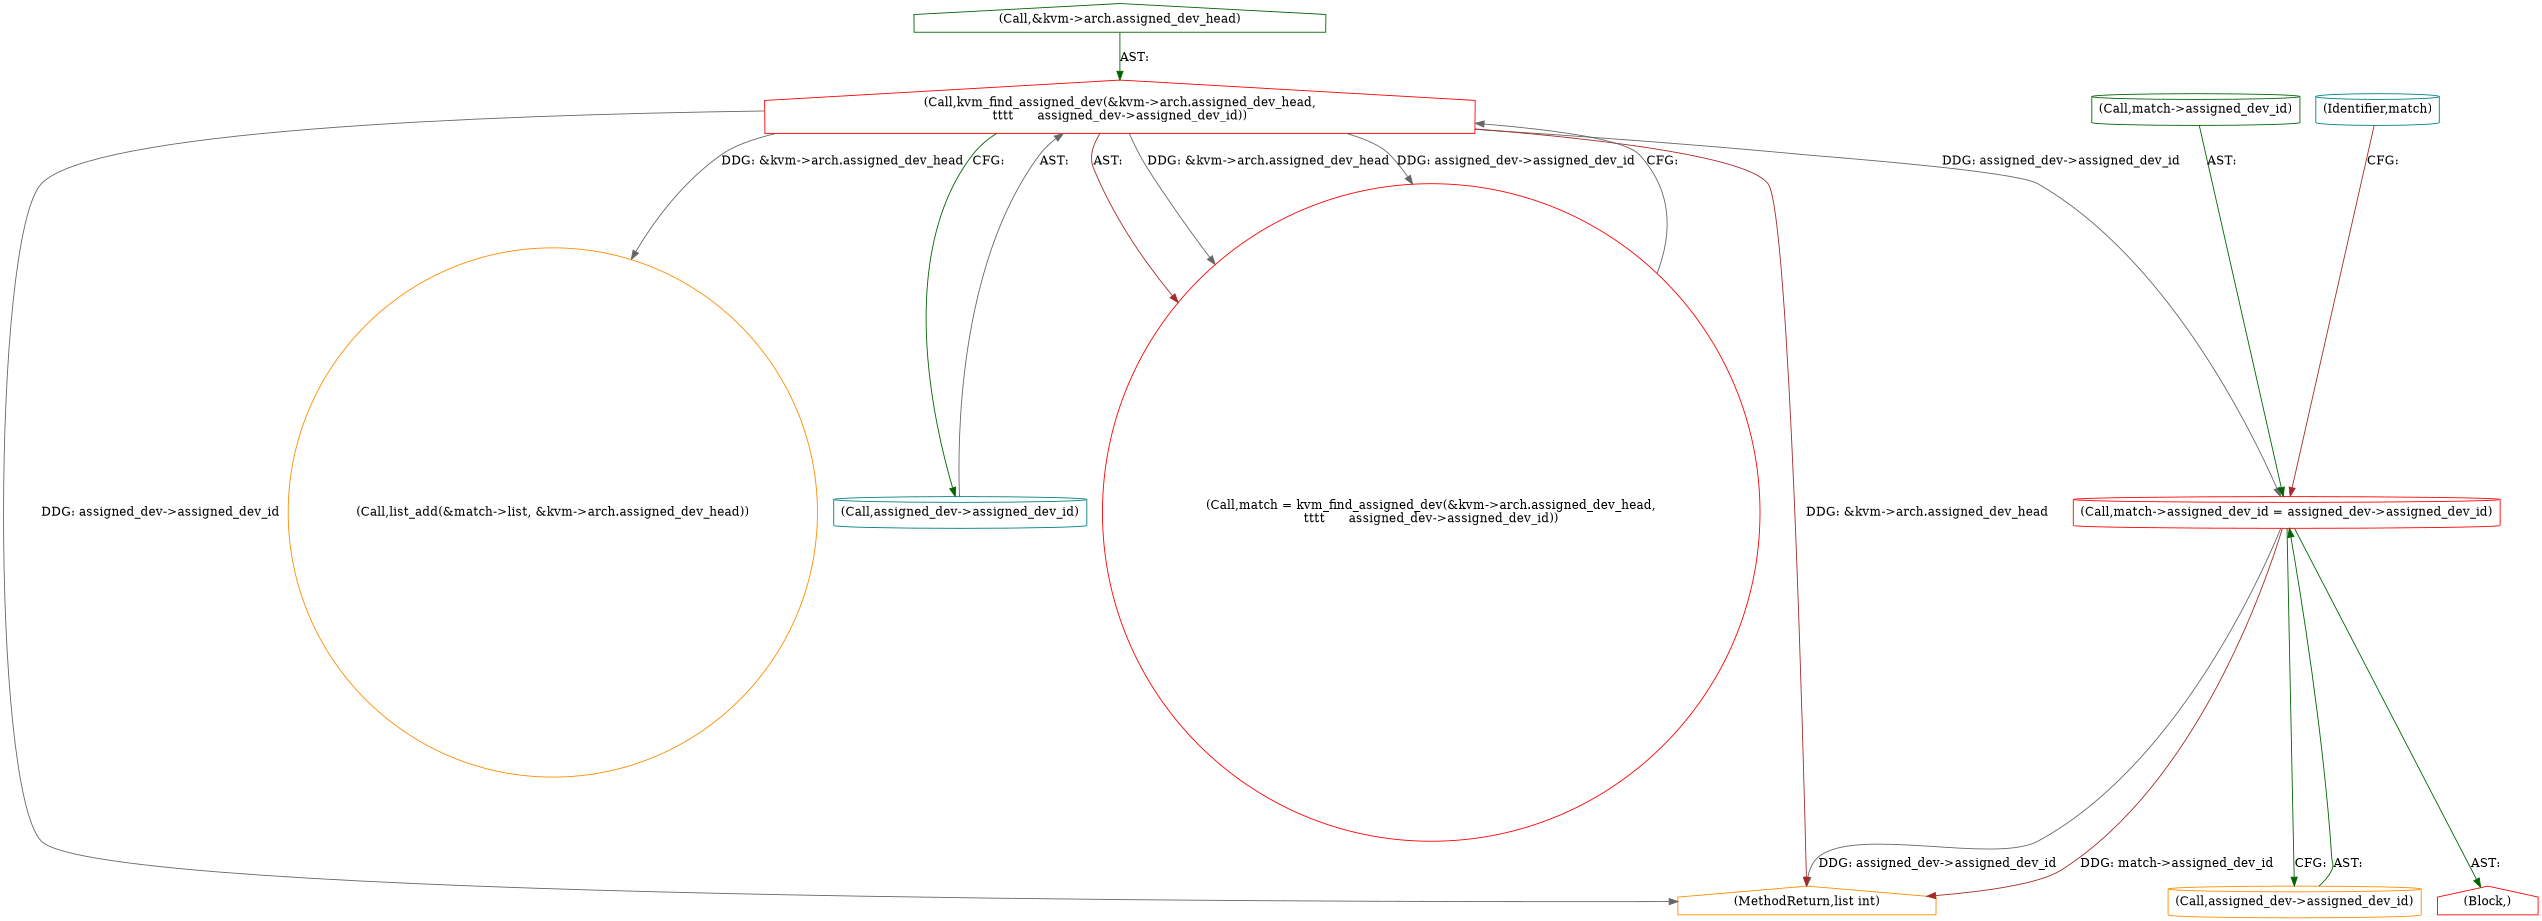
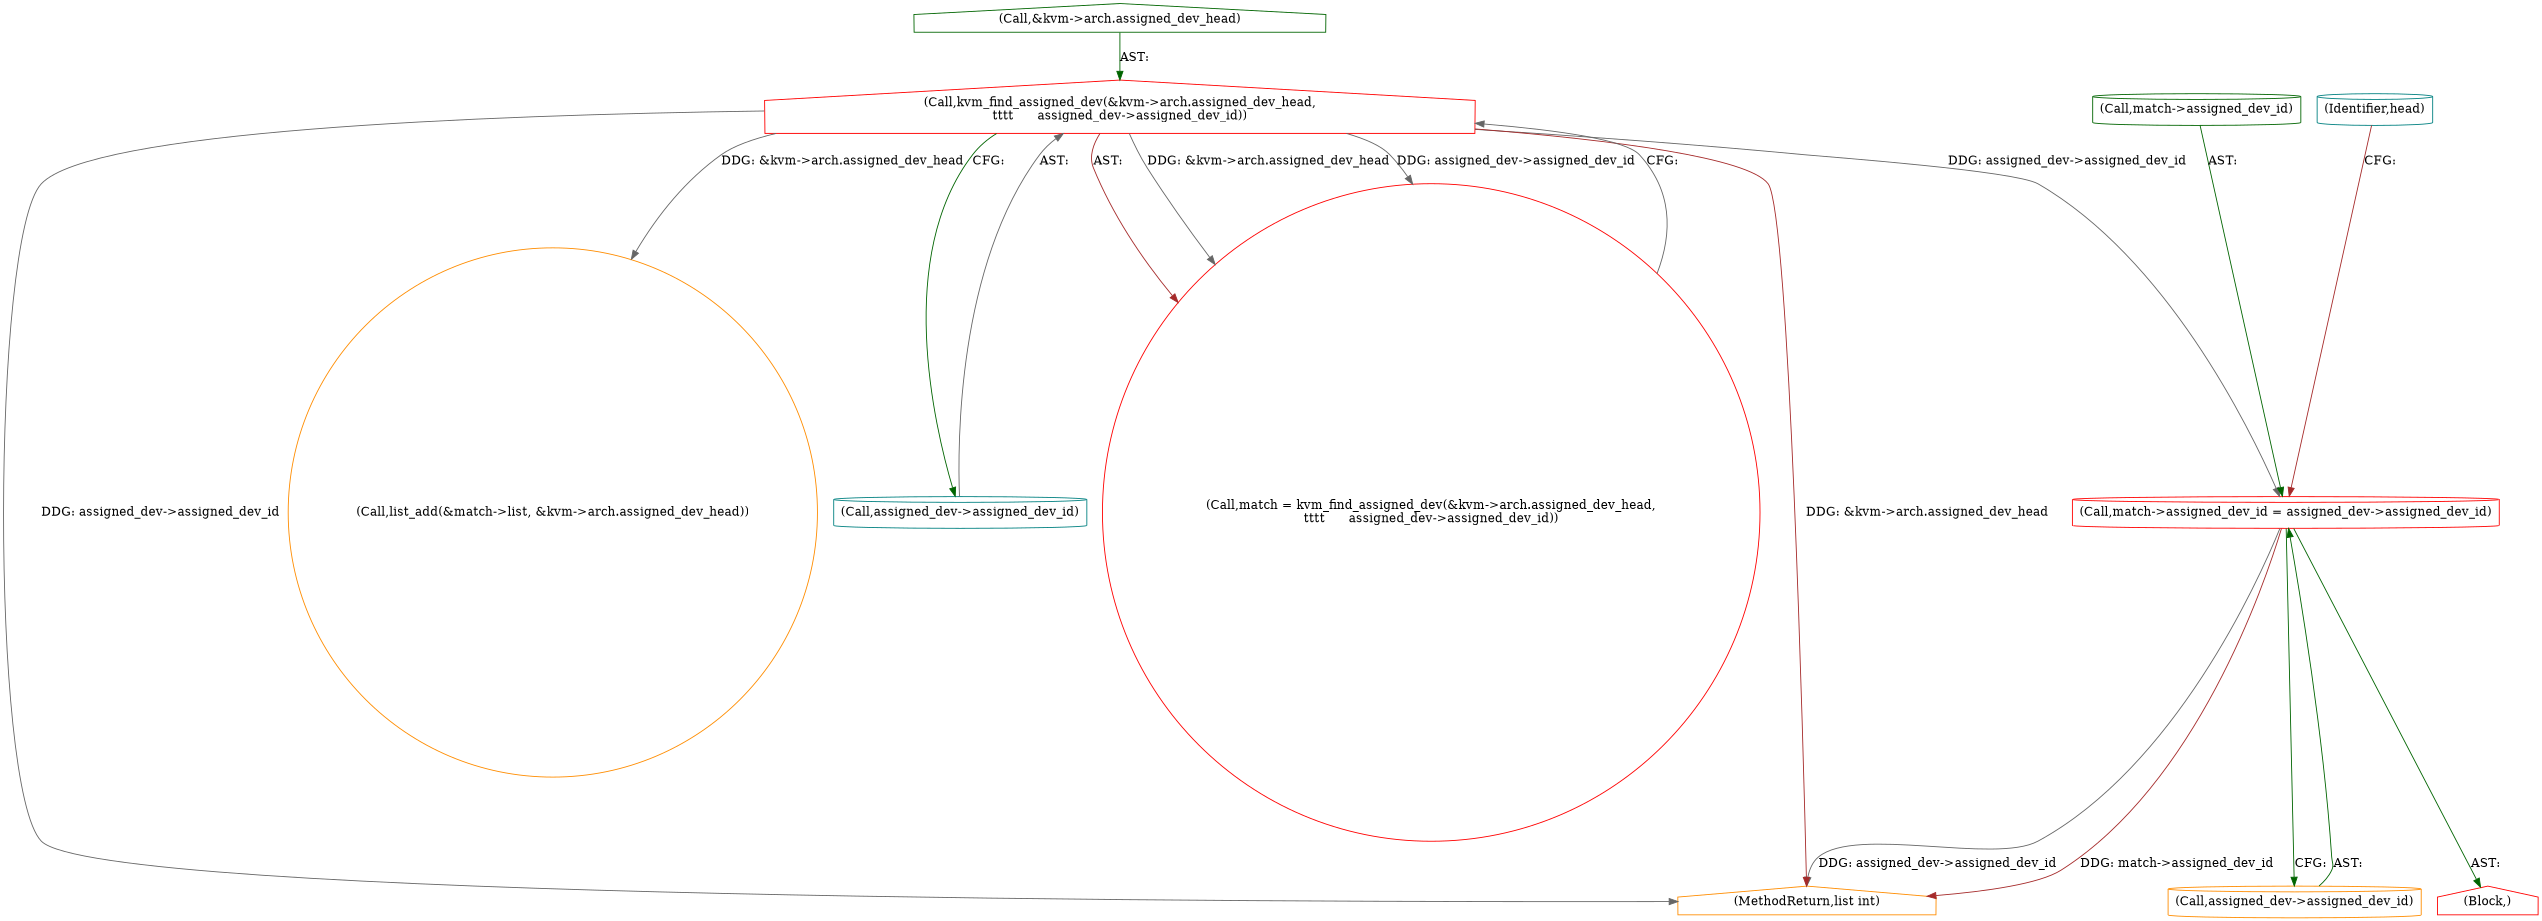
node "(Identifier,match)": label "(Identifier,match)" -> "(Identifier,head)"
